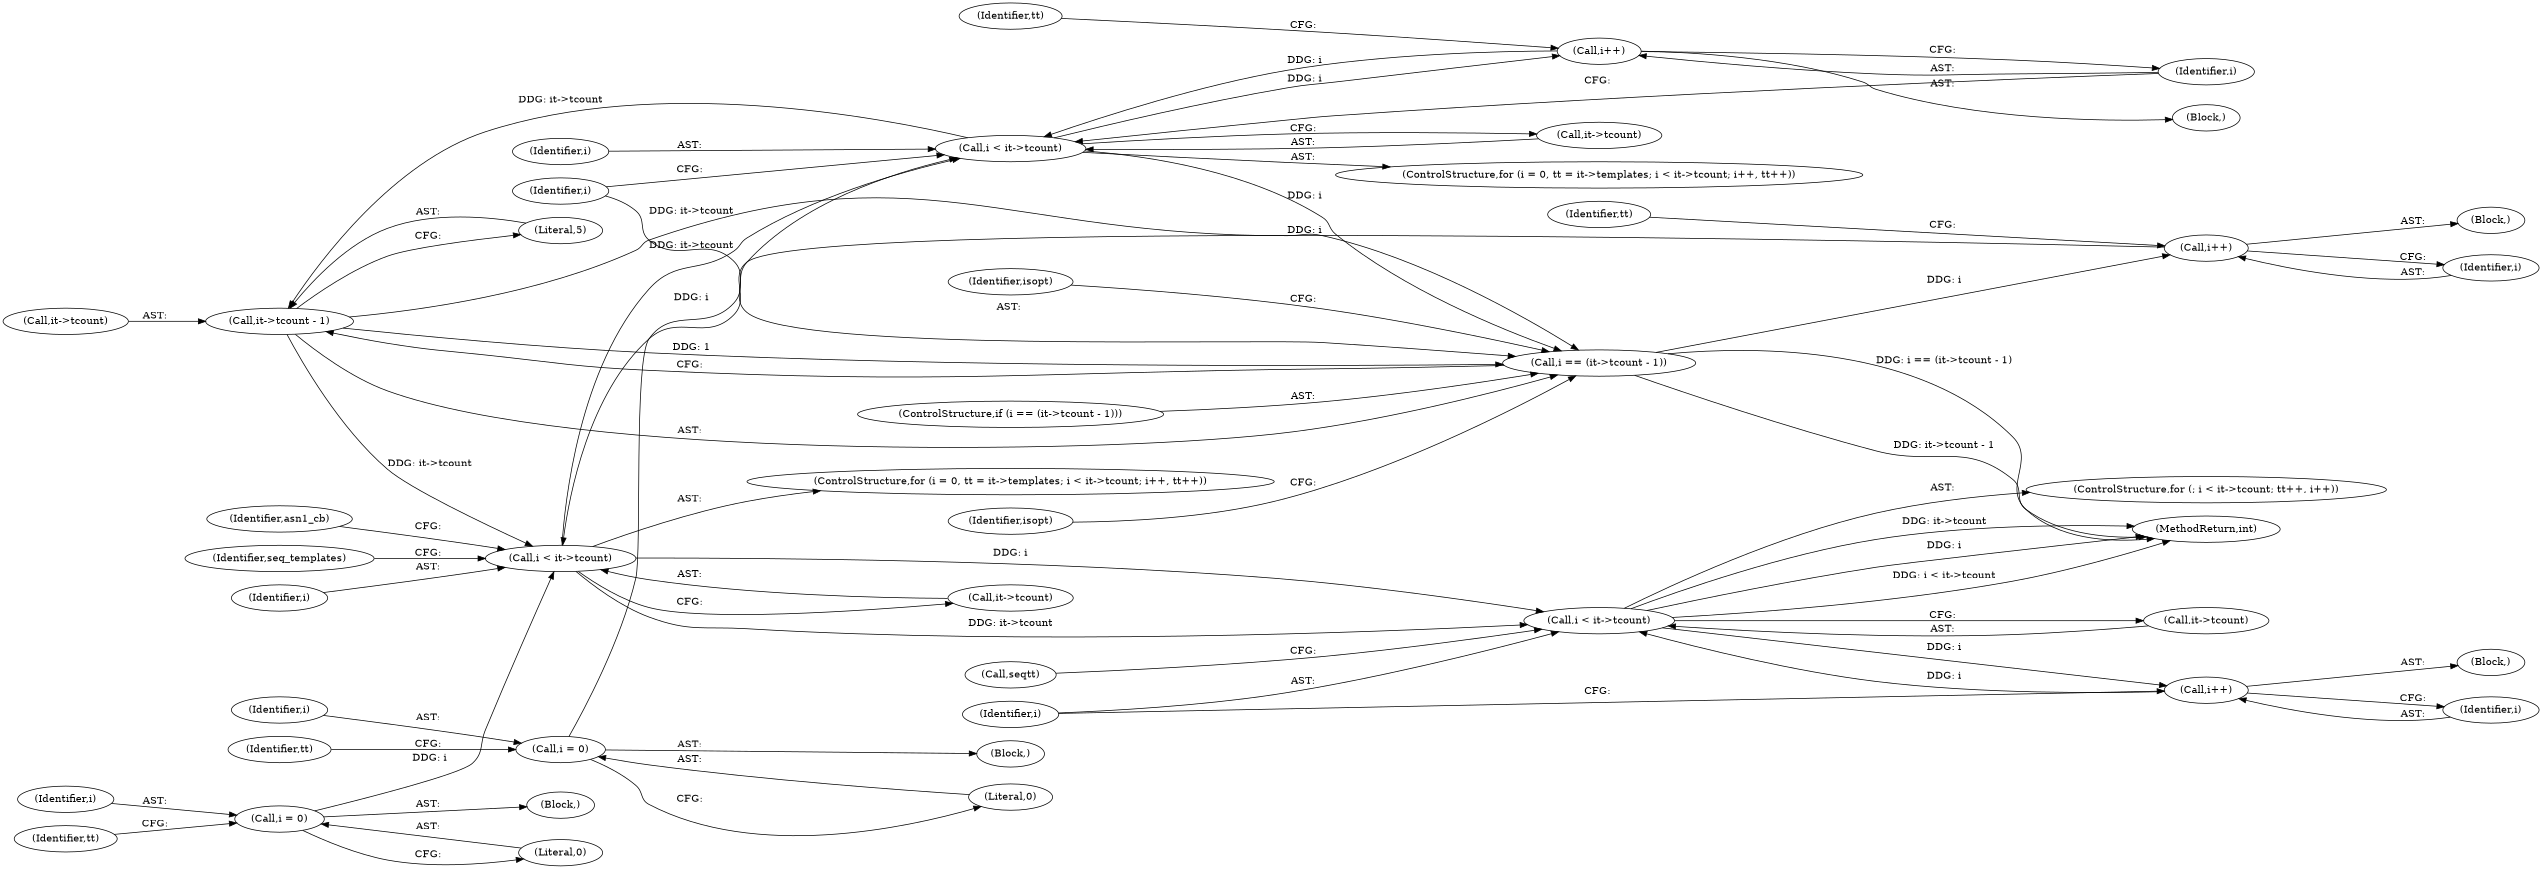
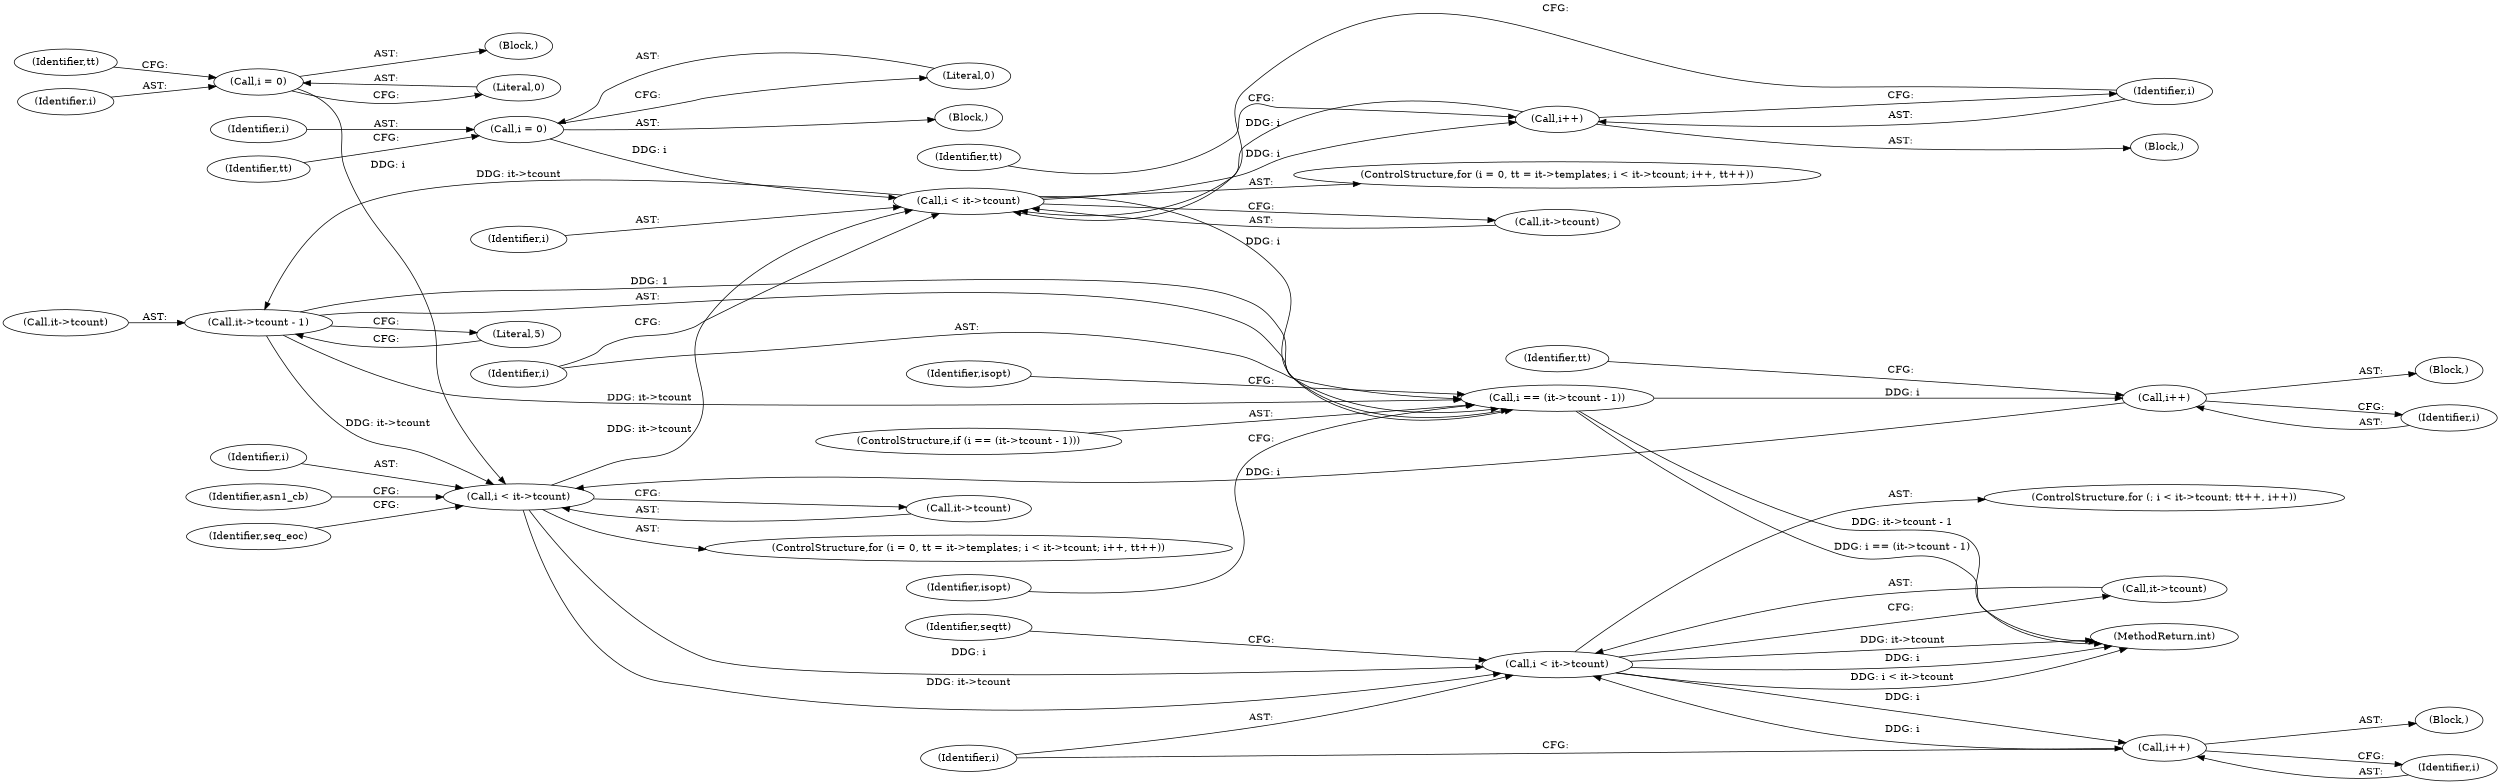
edge "(Literal,5)" -> "(Call,it->tcount - 1)": label "AST: " -> "CFG: "
edge "(Call,i == (it->tcount - 1))" -> "(Call,it->tcount - 1)": removed, label "CFG:"
node "(Identifier,seq_templates)": label "(Identifier,seq_templates)" -> "(Identifier,seq_eoc)"
node "(Call,seqtt)": label "(Call,seqtt)" -> "(Identifier,seqtt)"
